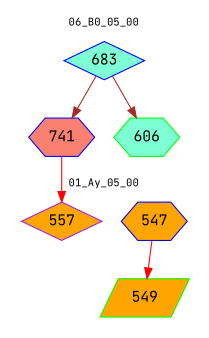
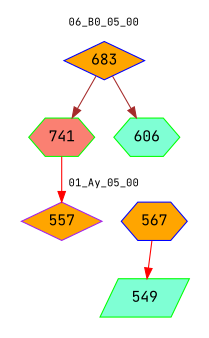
node "683": fillcolor aquamarine -> orange
node "741": color blue -> green
node "547": label "547" -> "567"
node "549": fillcolor orange -> aquamarine
